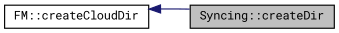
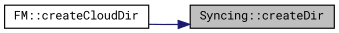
edge "Syncing::createDir" -> "FM::createCloudDir": reversed
